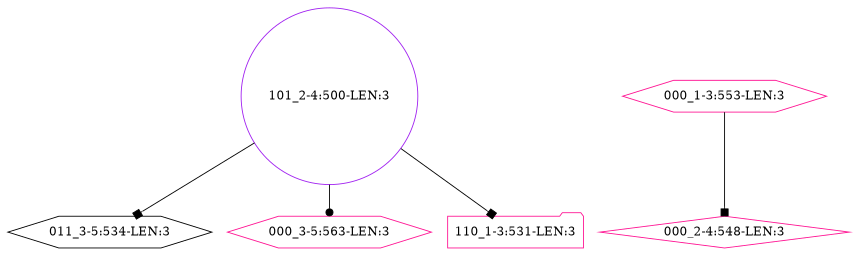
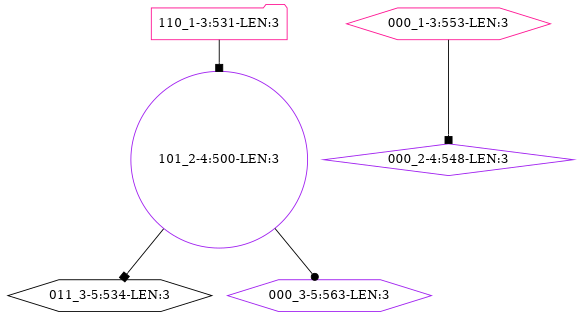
edge "101_2-4:500-LEN:3" -> "110_1-3:531-LEN:3": reversed
node "000_3-5:563-LEN:3": color deeppink -> purple
node "000_2-4:548-LEN:3": color deeppink -> purple
